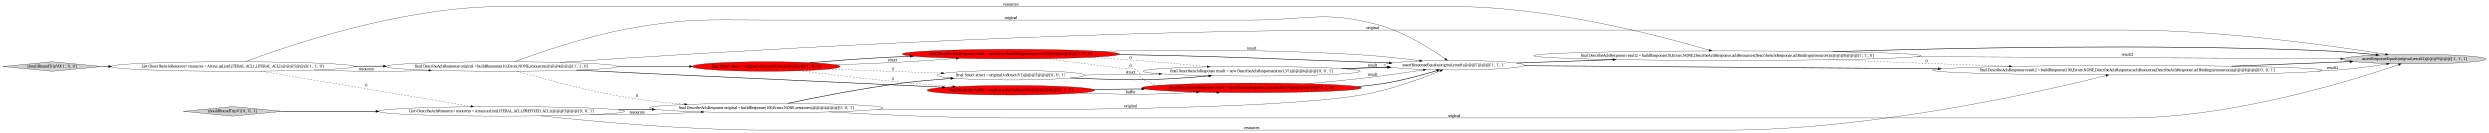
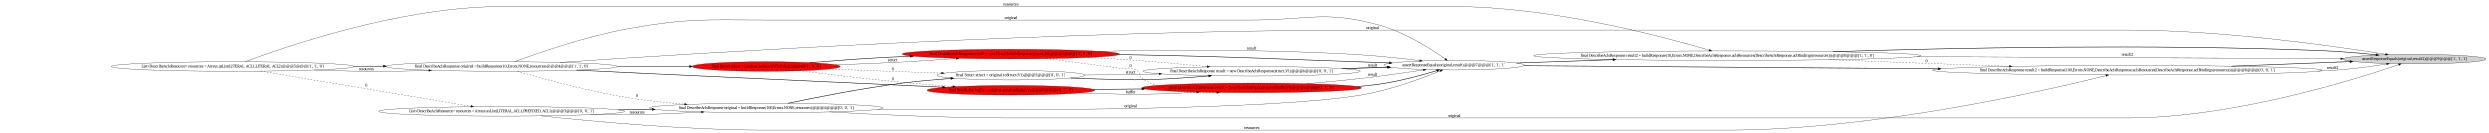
node "shouldRoundTripV0['1', '0', '0']": removed
node "shouldRoundTripV1['0', '0', '1']": removed
